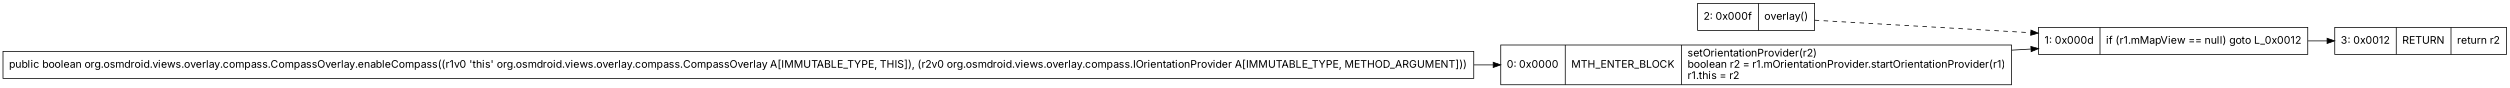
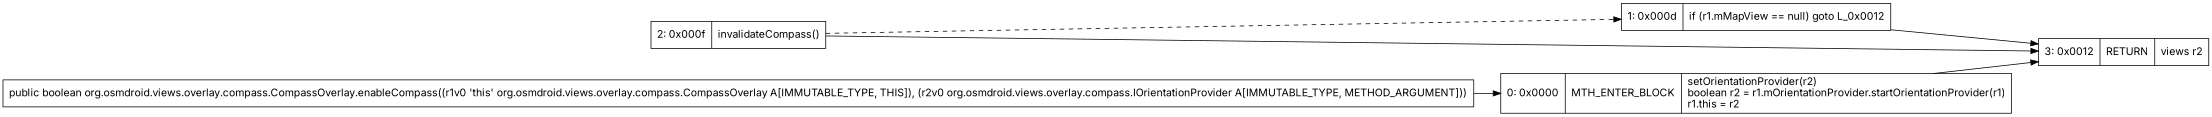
node "2: 0x000f": text "overlay()" -> "invalidateCompass()"
node "3: 0x0012": text "return r2" -> "views r2"
edge "2: 0x000f" -> "3: 0x0012": added
edge "0: 0x0000" -> "1: 0x000d": now "0: 0x0000" -> "3: 0x0012"
